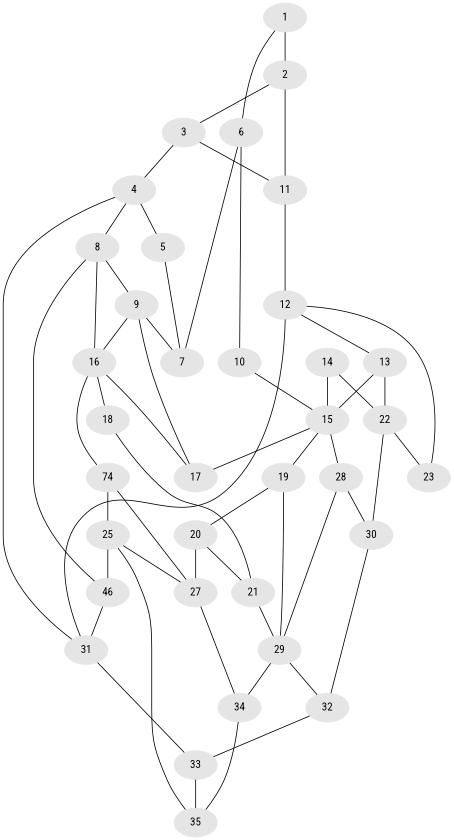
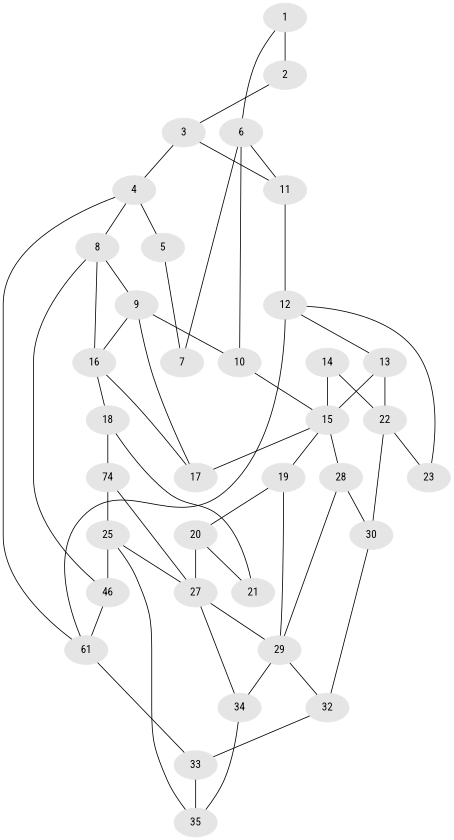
edge "2" -- "11": now "6" -- "11"
edge "9" -- "7": now "9" -- "10"
edge "16" -- "74": now "18" -- "74"
edge "21" -- "29": now "27" -- "29"
node "31": label "31" -> "61"
